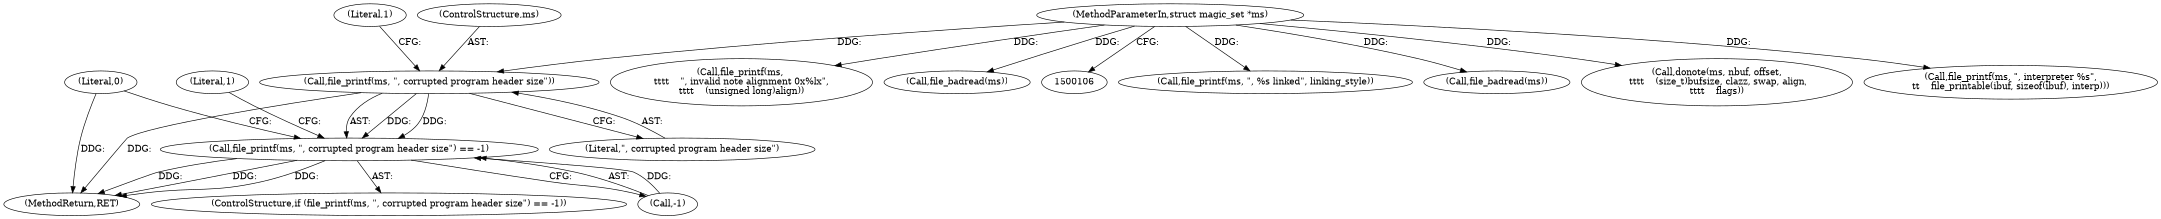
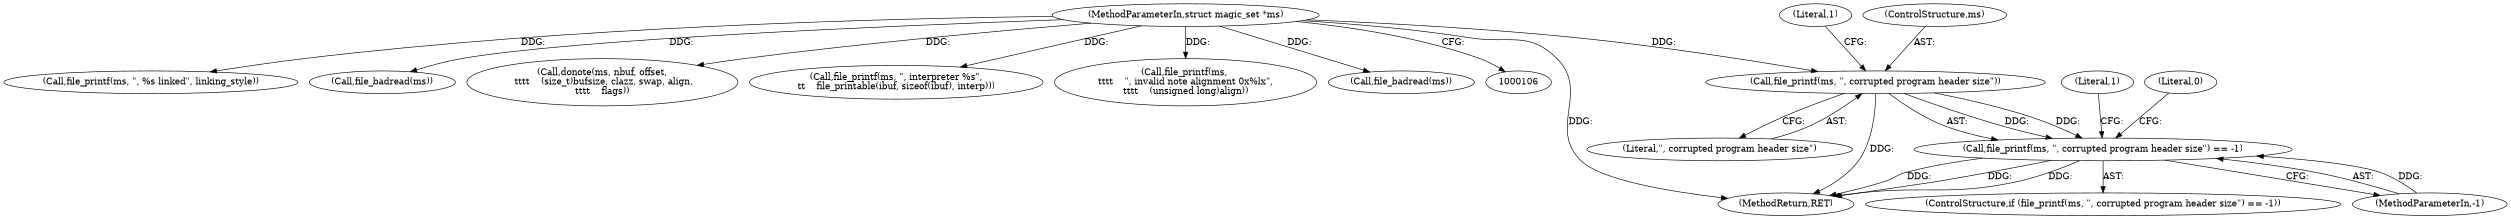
node "1500106": label "1500106" -> "1000106"
edge "(Literal,0)" -> "(MethodReturn,RET)": now "(MethodParameterIn,struct magic_set *ms)" -> "(MethodReturn,RET)"
node "(Call,-1)": label "(Call,-1)" -> "(MethodParameterIn,-1)"
